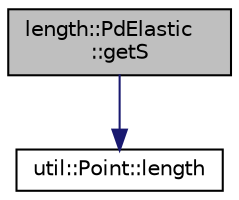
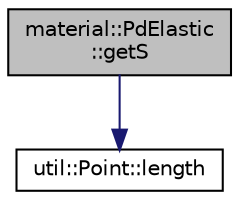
node "length::PdElastic ::getS": label "length::PdElastic ::getS" -> "material::PdElastic ::getS"
